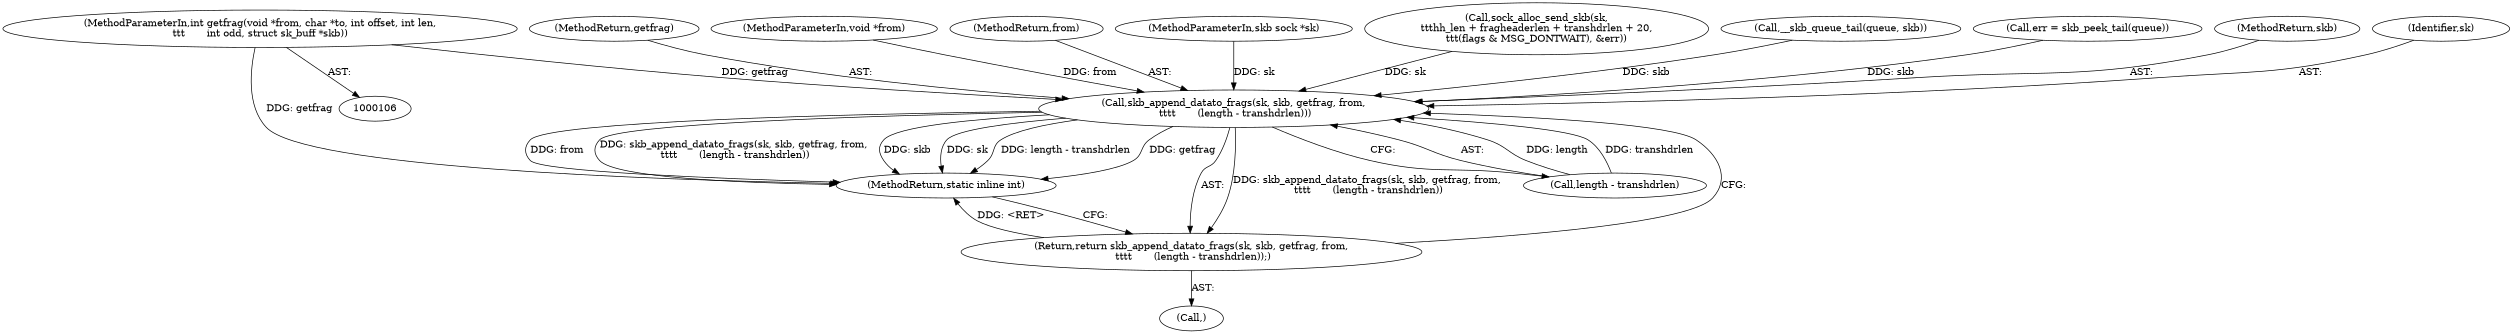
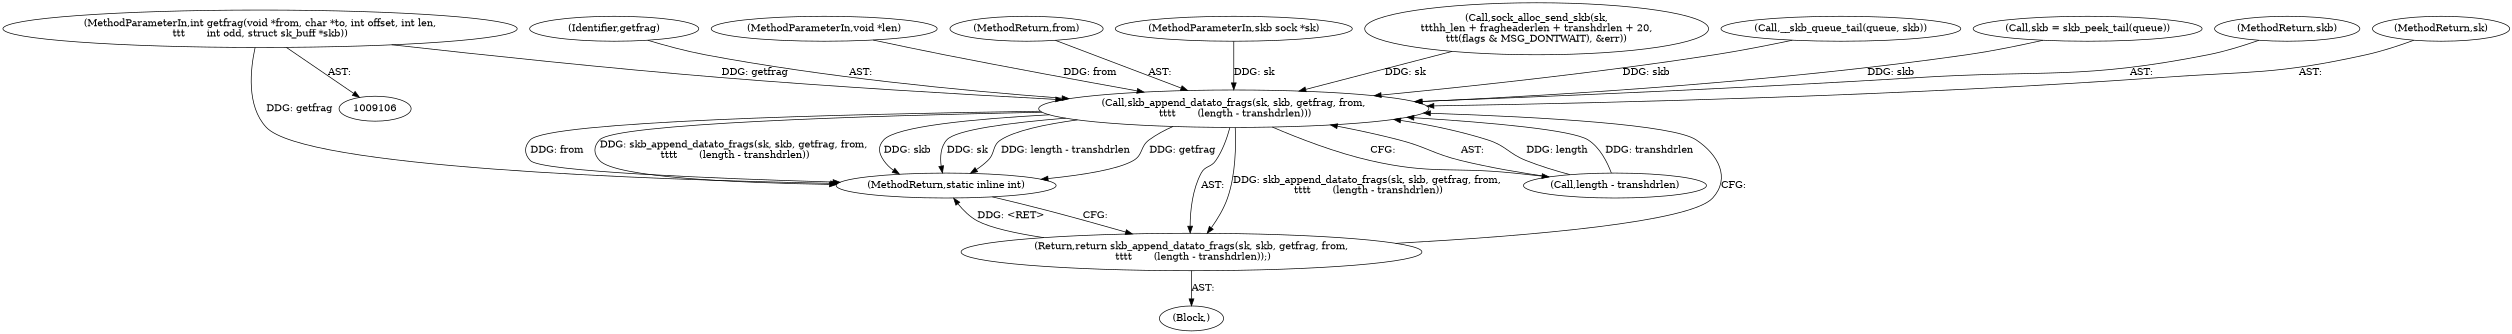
node "(MethodReturn,getfrag)": label "(MethodReturn,getfrag)" -> "(Identifier,getfrag)"
node "(MethodParameterIn,void *from)": label "(MethodParameterIn,void *from)" -> "(MethodParameterIn,void *len)"
node "(Call,err = skb_peek_tail(queue))": label "(Call,err = skb_peek_tail(queue))" -> "(Call,skb = skb_peek_tail(queue))"
node "(Identifier,sk)": label "(Identifier,sk)" -> "(MethodReturn,sk)"
node "1000106": label "1000106" -> "1009106"
node "(Call,)": label "(Call,)" -> "(Block,)"
